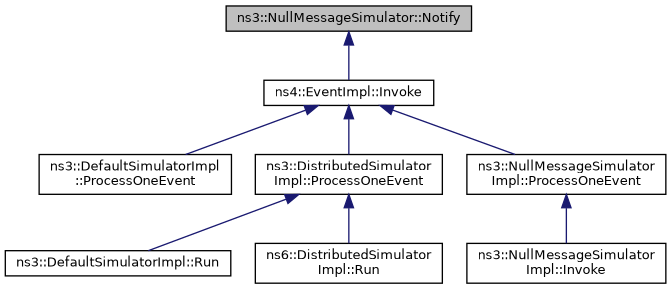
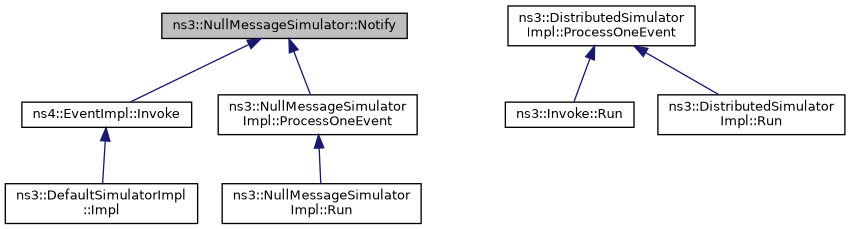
edge "ns3::NullMessageSimulator Impl::ProcessOneEvent" -> "ns4::EventImpl::Invoke": now "ns3::NullMessageSimulator Impl::ProcessOneEvent" -> "ns3::NullMessageSimulator::Notify"
edge "ns3::DistributedSimulator Impl::ProcessOneEvent" -> "ns4::EventImpl::Invoke": removed
node "ns3::DefaultSimulatorImpl ::ProcessOneEvent": label "ns3::DefaultSimulatorImpl ::ProcessOneEvent" -> "ns3::DefaultSimulatorImpl ::Impl"
node "ns3::DefaultSimulatorImpl::Run": label "ns3::DefaultSimulatorImpl::Run" -> "ns3::Invoke::Run"
node "ns6::DistributedSimulator Impl::Run": label "ns6::DistributedSimulator Impl::Run" -> "ns3::DistributedSimulator Impl::Run"
node "ns3::NullMessageSimulator Impl::Invoke": label "ns3::NullMessageSimulator Impl::Invoke" -> "ns3::NullMessageSimulator Impl::Run"
